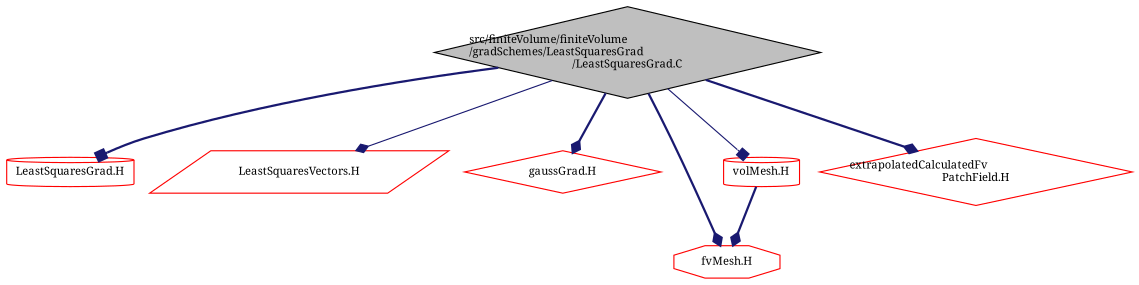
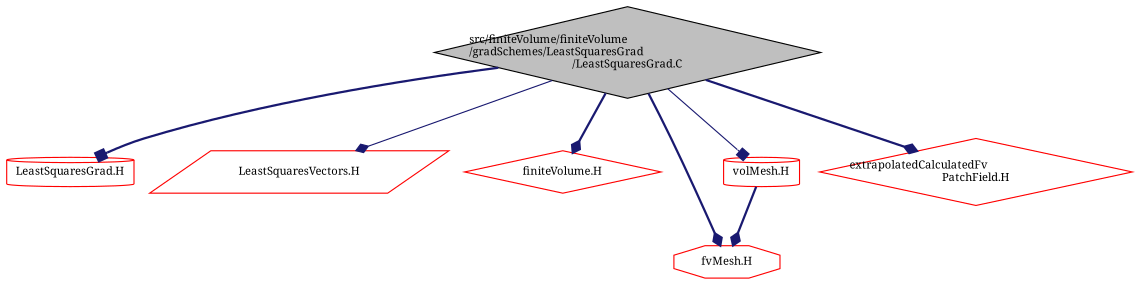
node "gaussGrad.H": label "gaussGrad.H" -> "finiteVolume.H"
